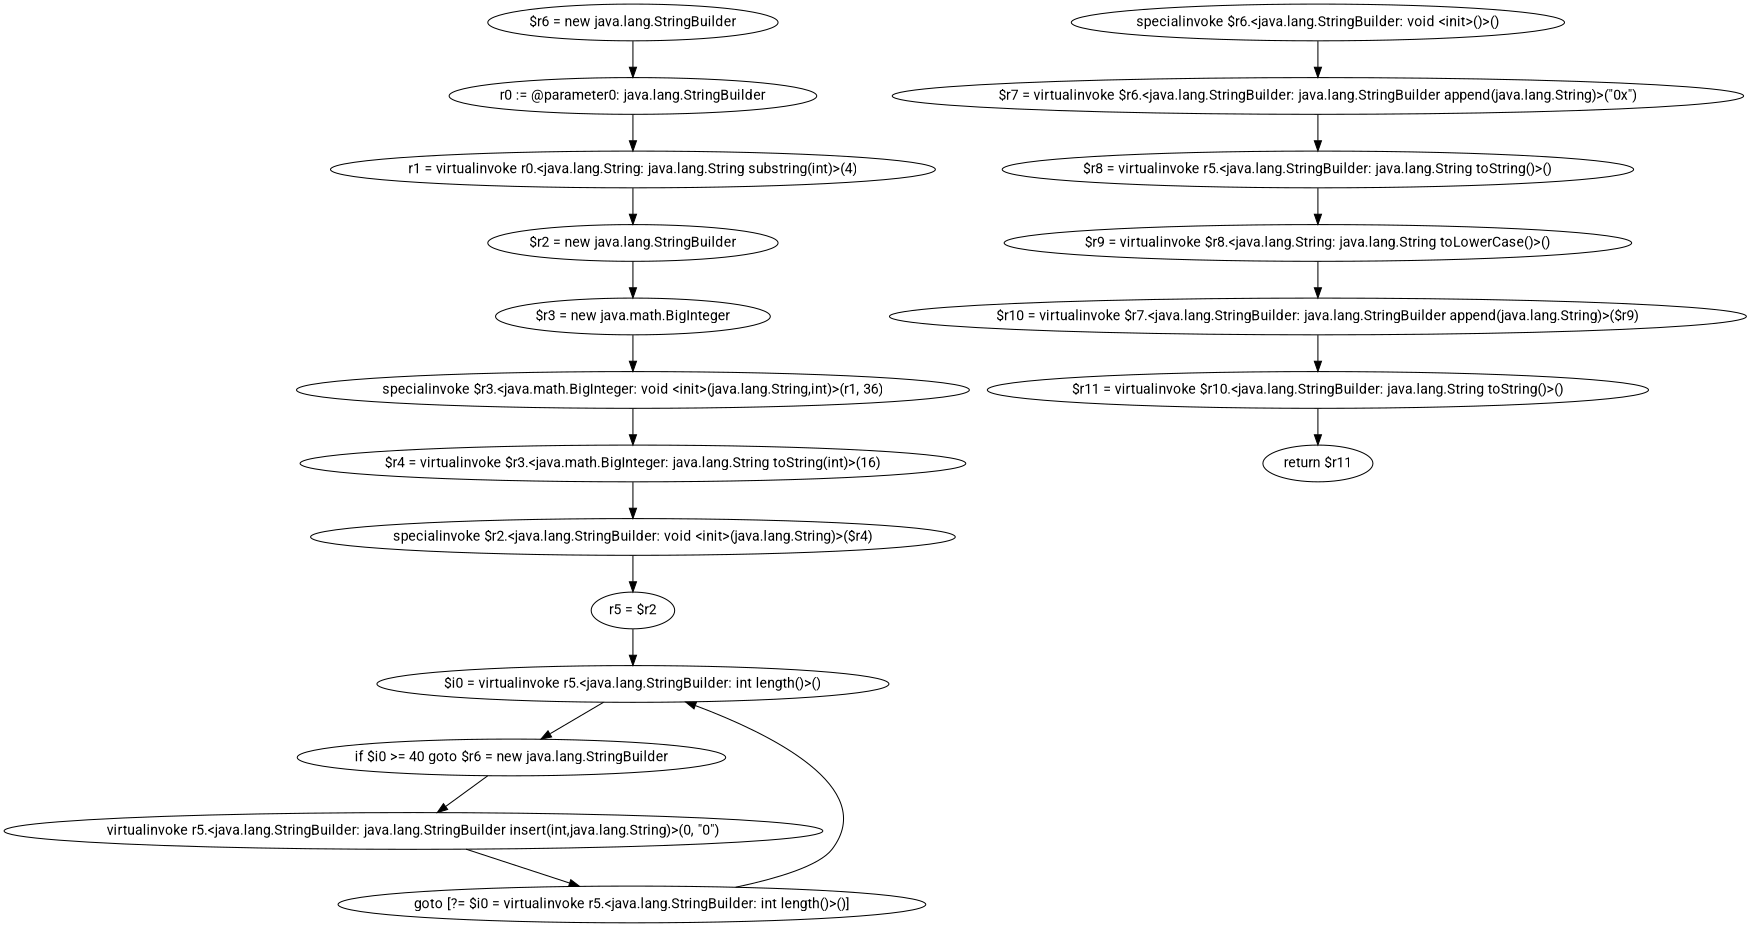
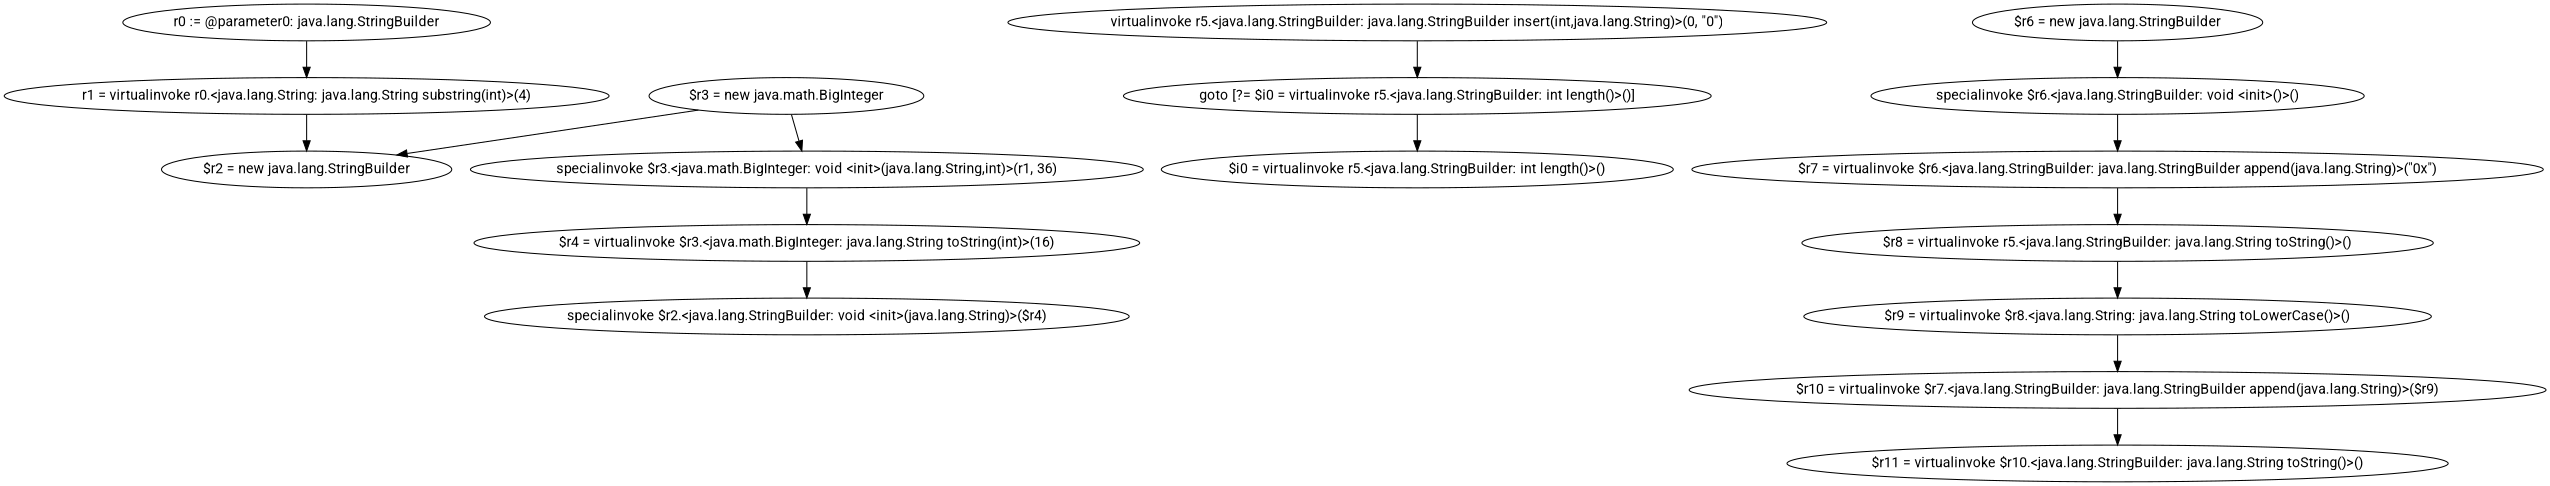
edge "$r6 = new java.lang.StringBuilder" -> "r0 := @parameter0: java.lang.StringBuilder": now "$r6 = new java.lang.StringBuilder" -> "specialinvoke $r6.<java.lang.StringBuilder: void <init>()>()"
edge "$r2 = new java.lang.StringBuilder" -> "$r3 = new java.math.BigInteger": reversed
node "return $r11": removed
node "r5 = $r2": removed
node "if $i0 >= 40 goto $r6 = new java.lang.StringBuilder": removed
